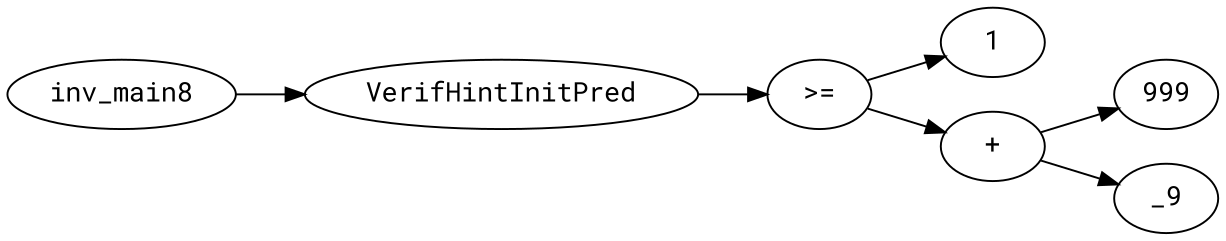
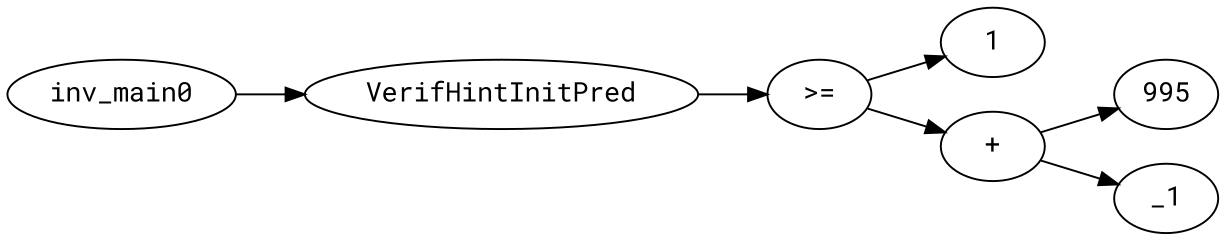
node "inv_main8": label "inv_main8" -> "inv_main0"
node "999": label "999" -> "995"
node "_9": label "_9" -> "_1"
